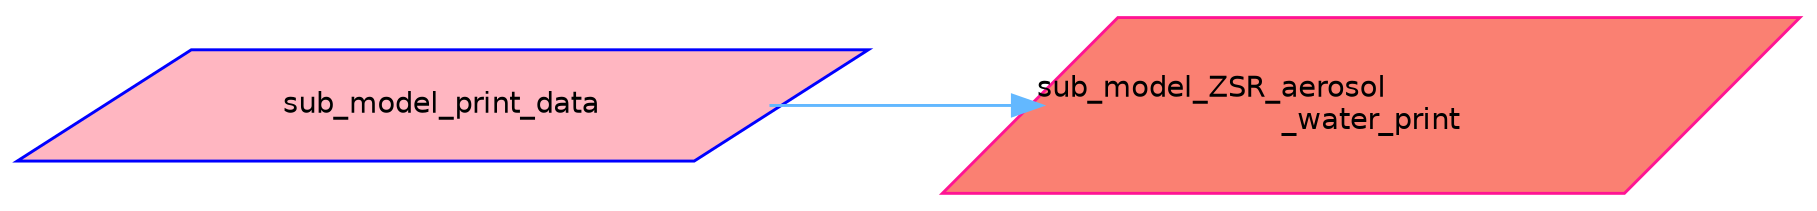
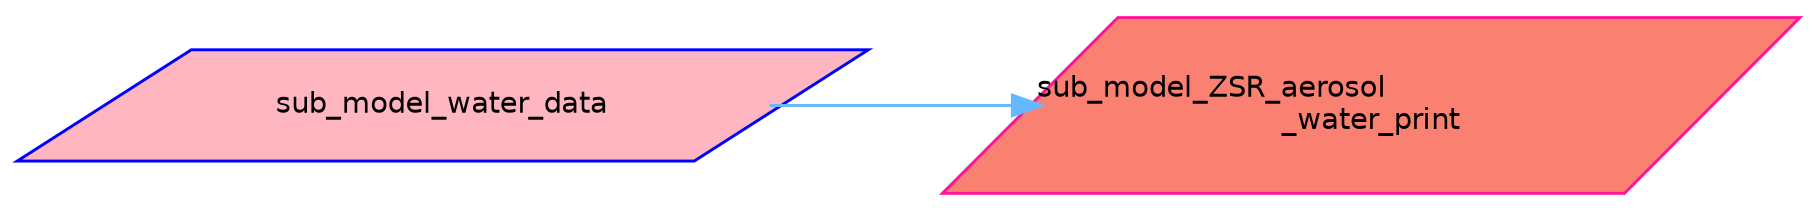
node "sub_model_print_data": label "sub_model_print_data" -> "sub_model_water_data"
